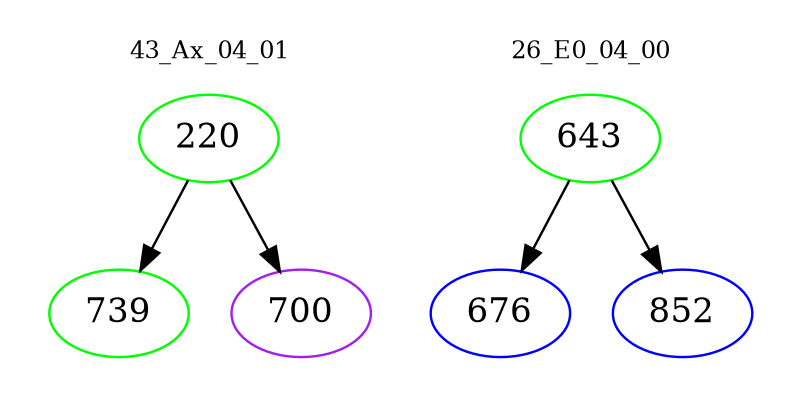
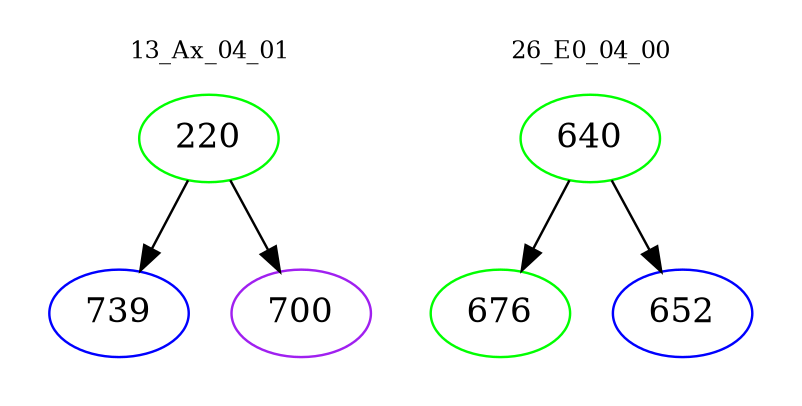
cluster "43_Ax_04_01": label "43_Ax_04_01" -> "13_Ax_04_01"
node "643": label "643" -> "640"
node "739": color green -> blue
node "676": color blue -> green
node "852": label "852" -> "652"
